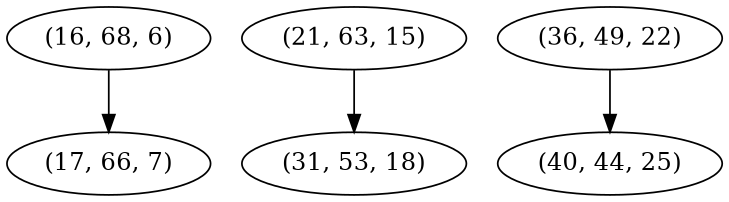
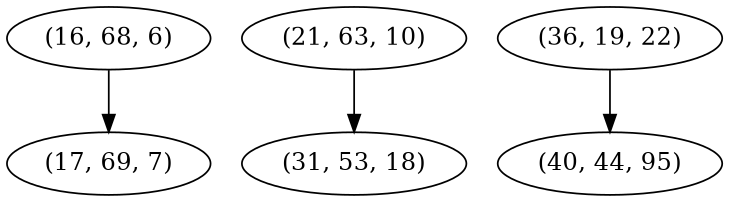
node "(21, 63, 15)": label "(21, 63, 15)" -> "(21, 63, 10)"
node "(36, 49, 22)": label "(36, 49, 22)" -> "(36, 19, 22)"
node "(17, 66, 7)": label "(17, 66, 7)" -> "(17, 69, 7)"
node "(40, 44, 25)": label "(40, 44, 25)" -> "(40, 44, 95)"
